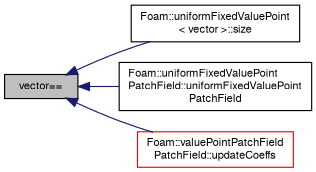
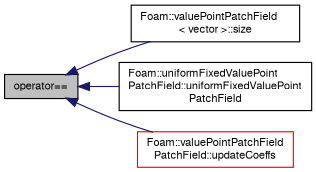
node "Foam::uniformFixedValuePoint < vector >::size": label "Foam::uniformFixedValuePoint < vector >::size" -> "Foam::valuePointPatchField < vector >::size"
node "vector==": label "vector==" -> "operator=="
